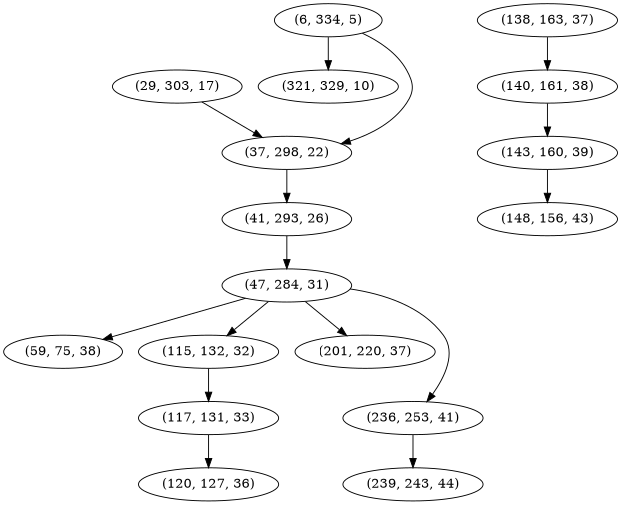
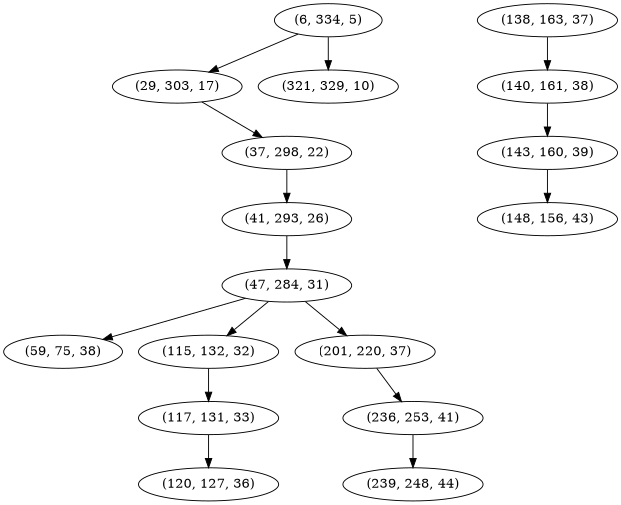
edge "(6, 334, 5)" -> "(37, 298, 22)": now "(6, 334, 5)" -> "(29, 303, 17)"
edge "(47, 284, 31)" -> "(236, 253, 41)": now "(201, 220, 37)" -> "(236, 253, 41)"
node "(239, 243, 44)": label "(239, 243, 44)" -> "(239, 248, 44)"
